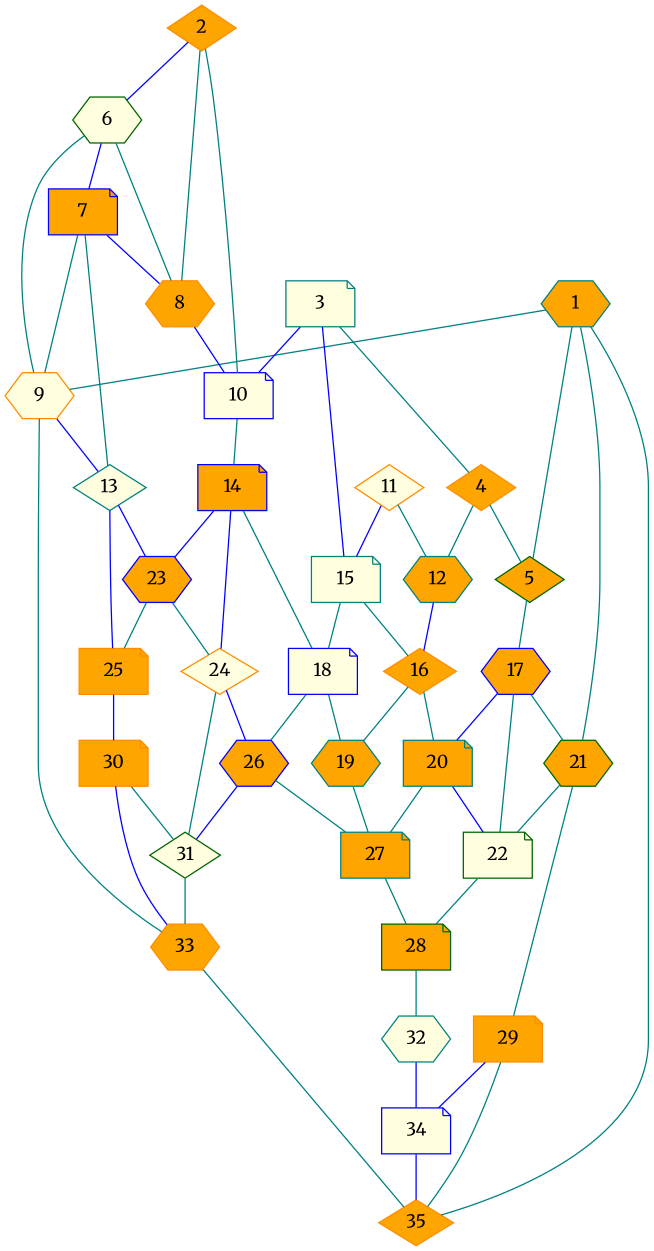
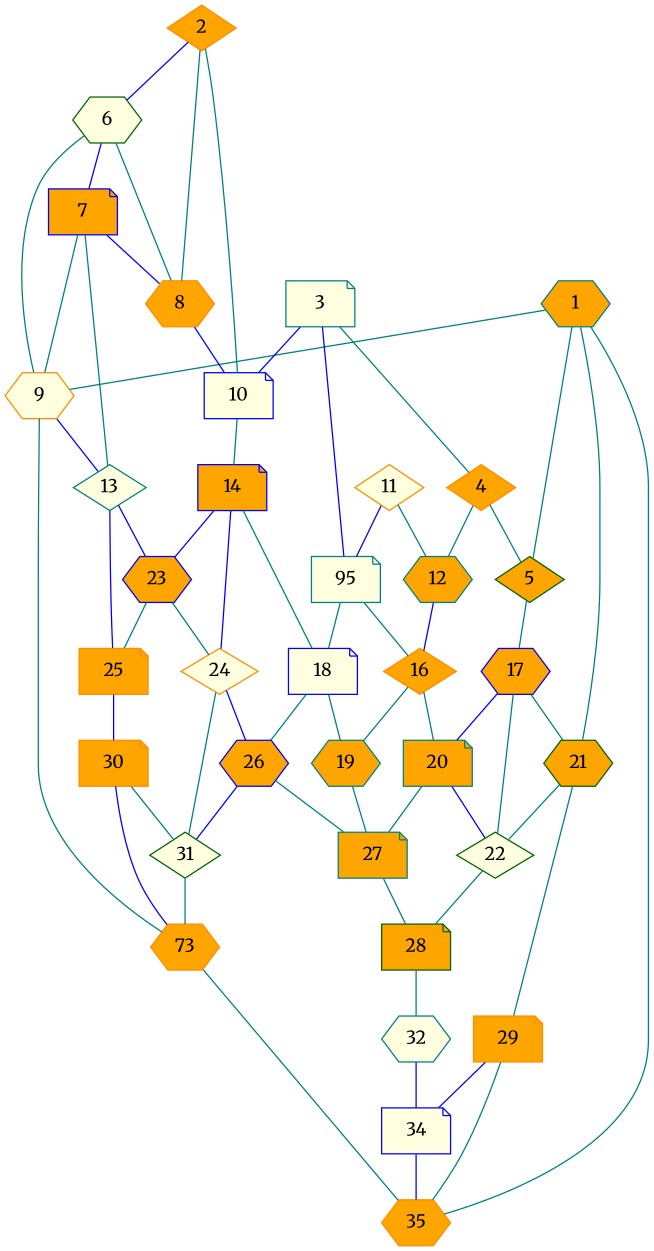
node "15": label "15" -> "95"
node "22": shape note -> diamond
node "33": label "33" -> "73"
node "35": shape diamond -> hexagon
